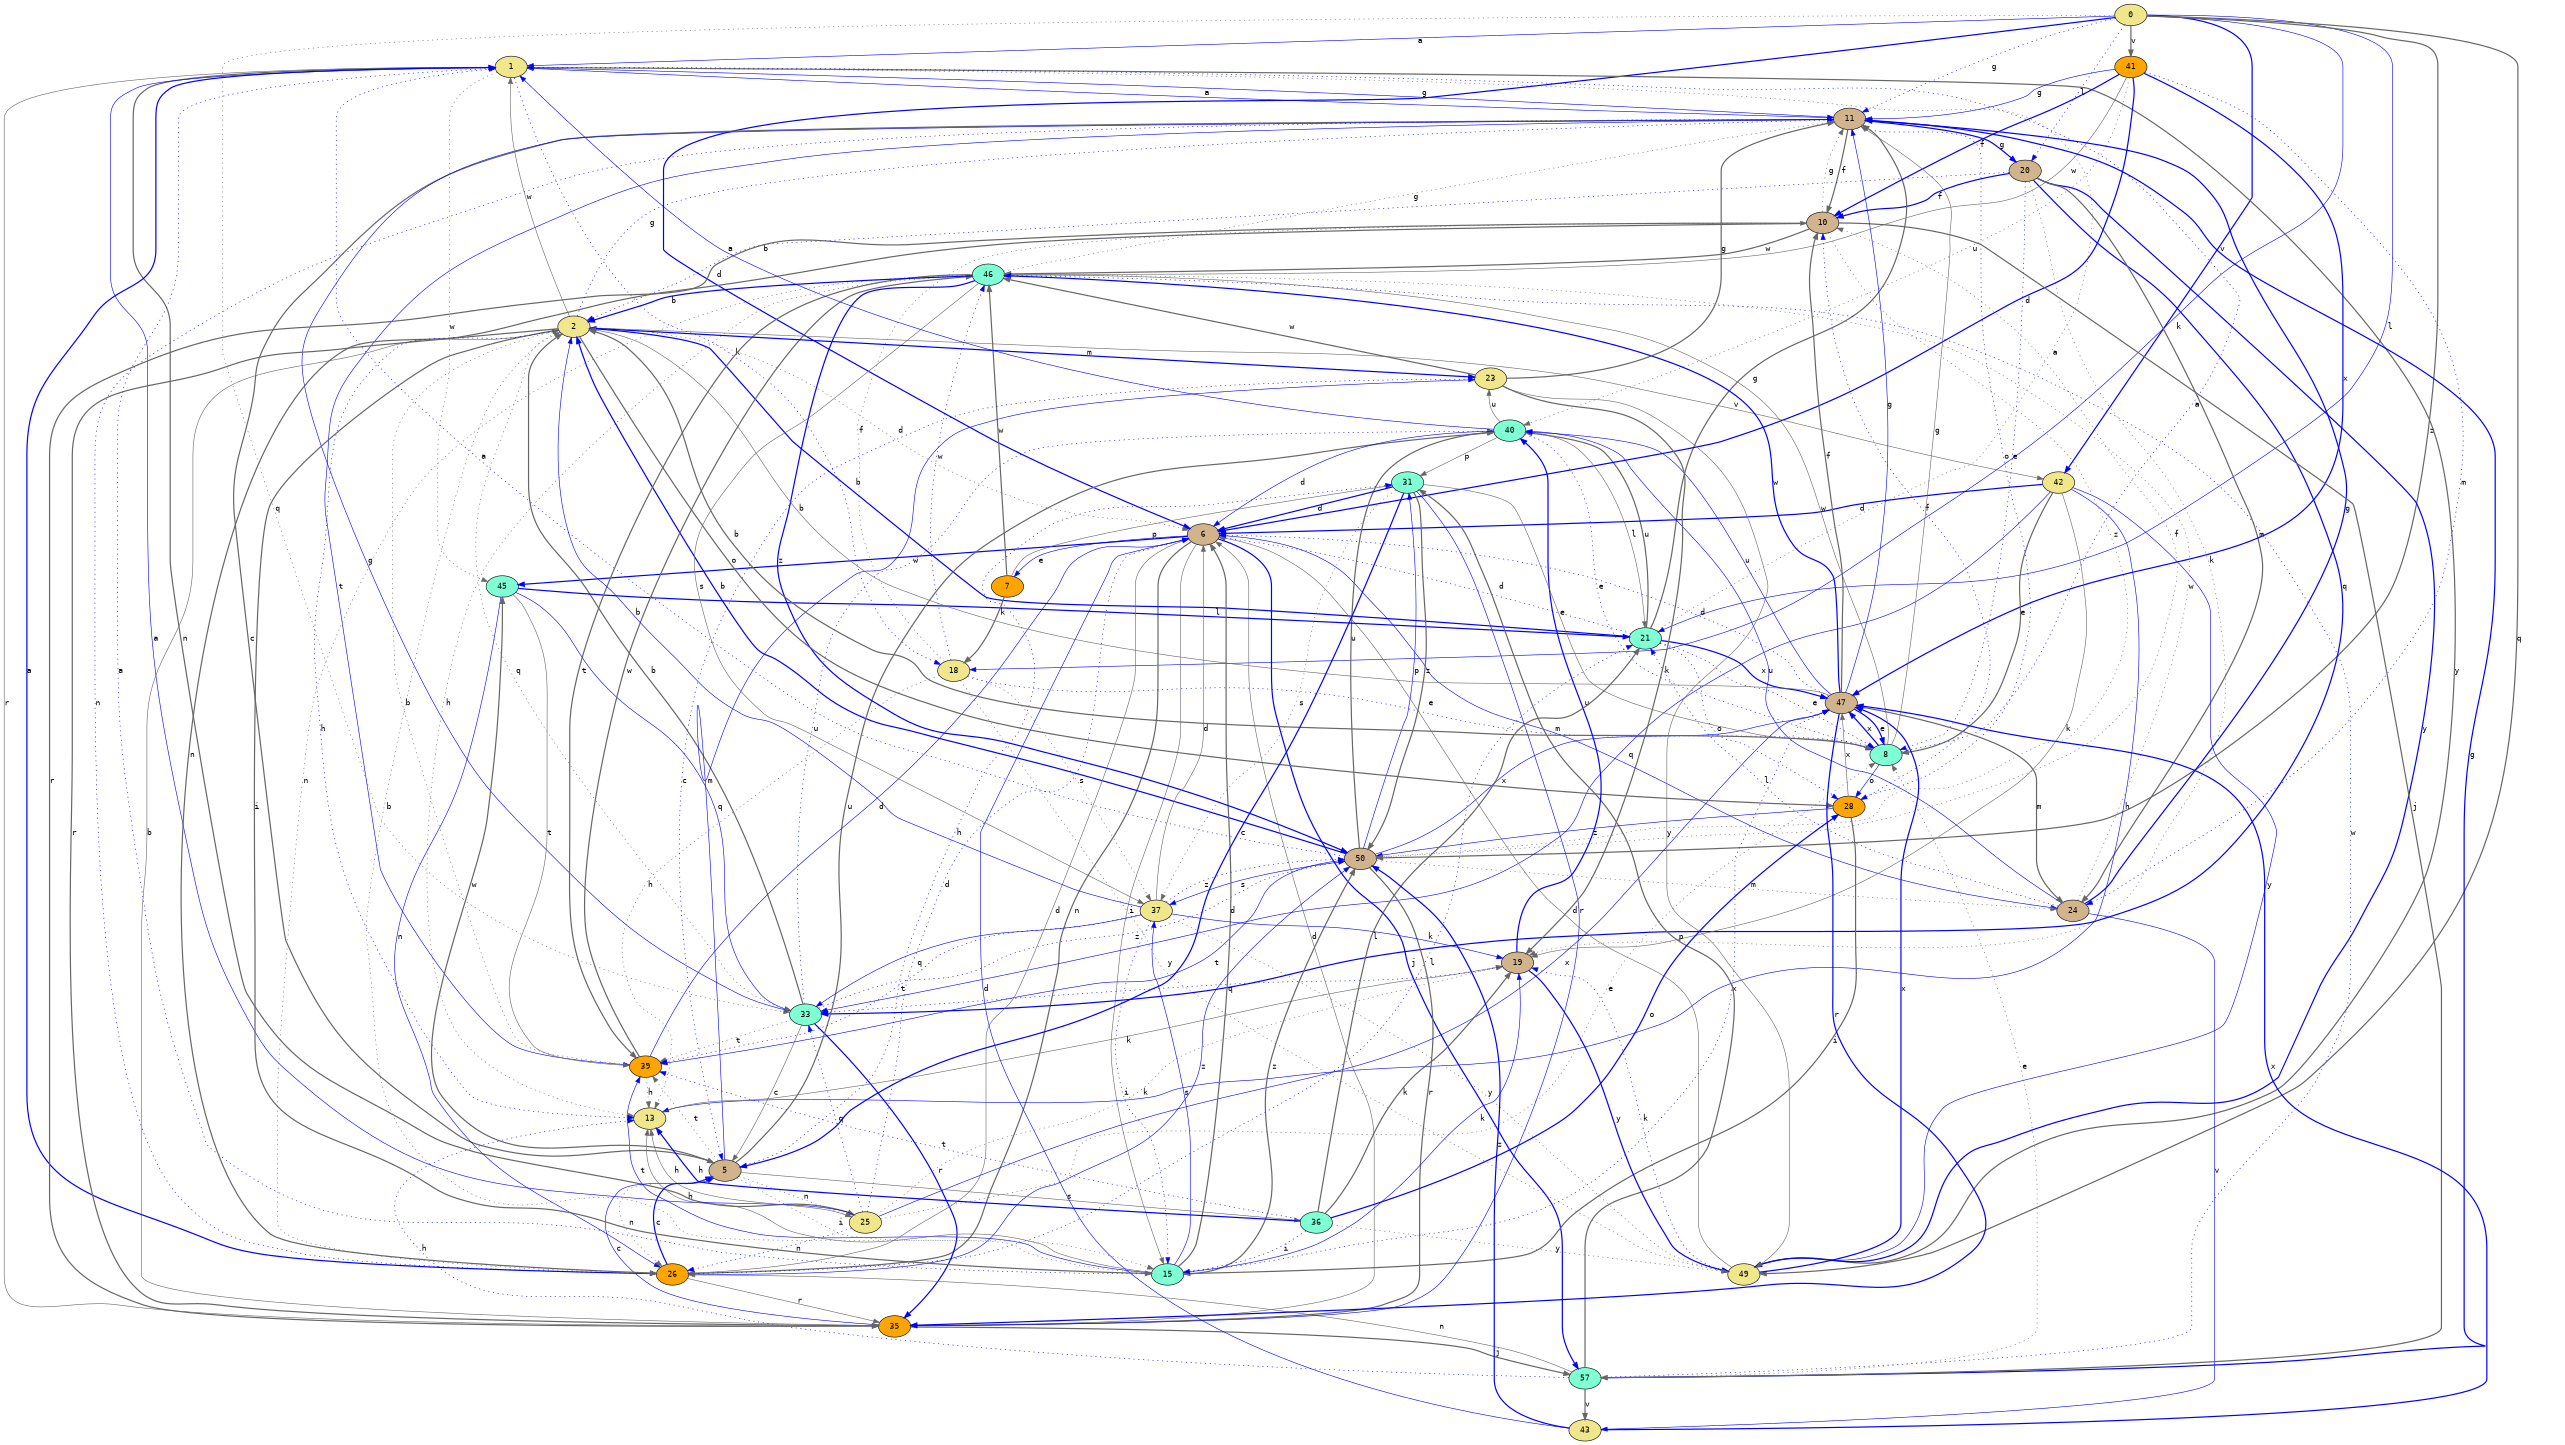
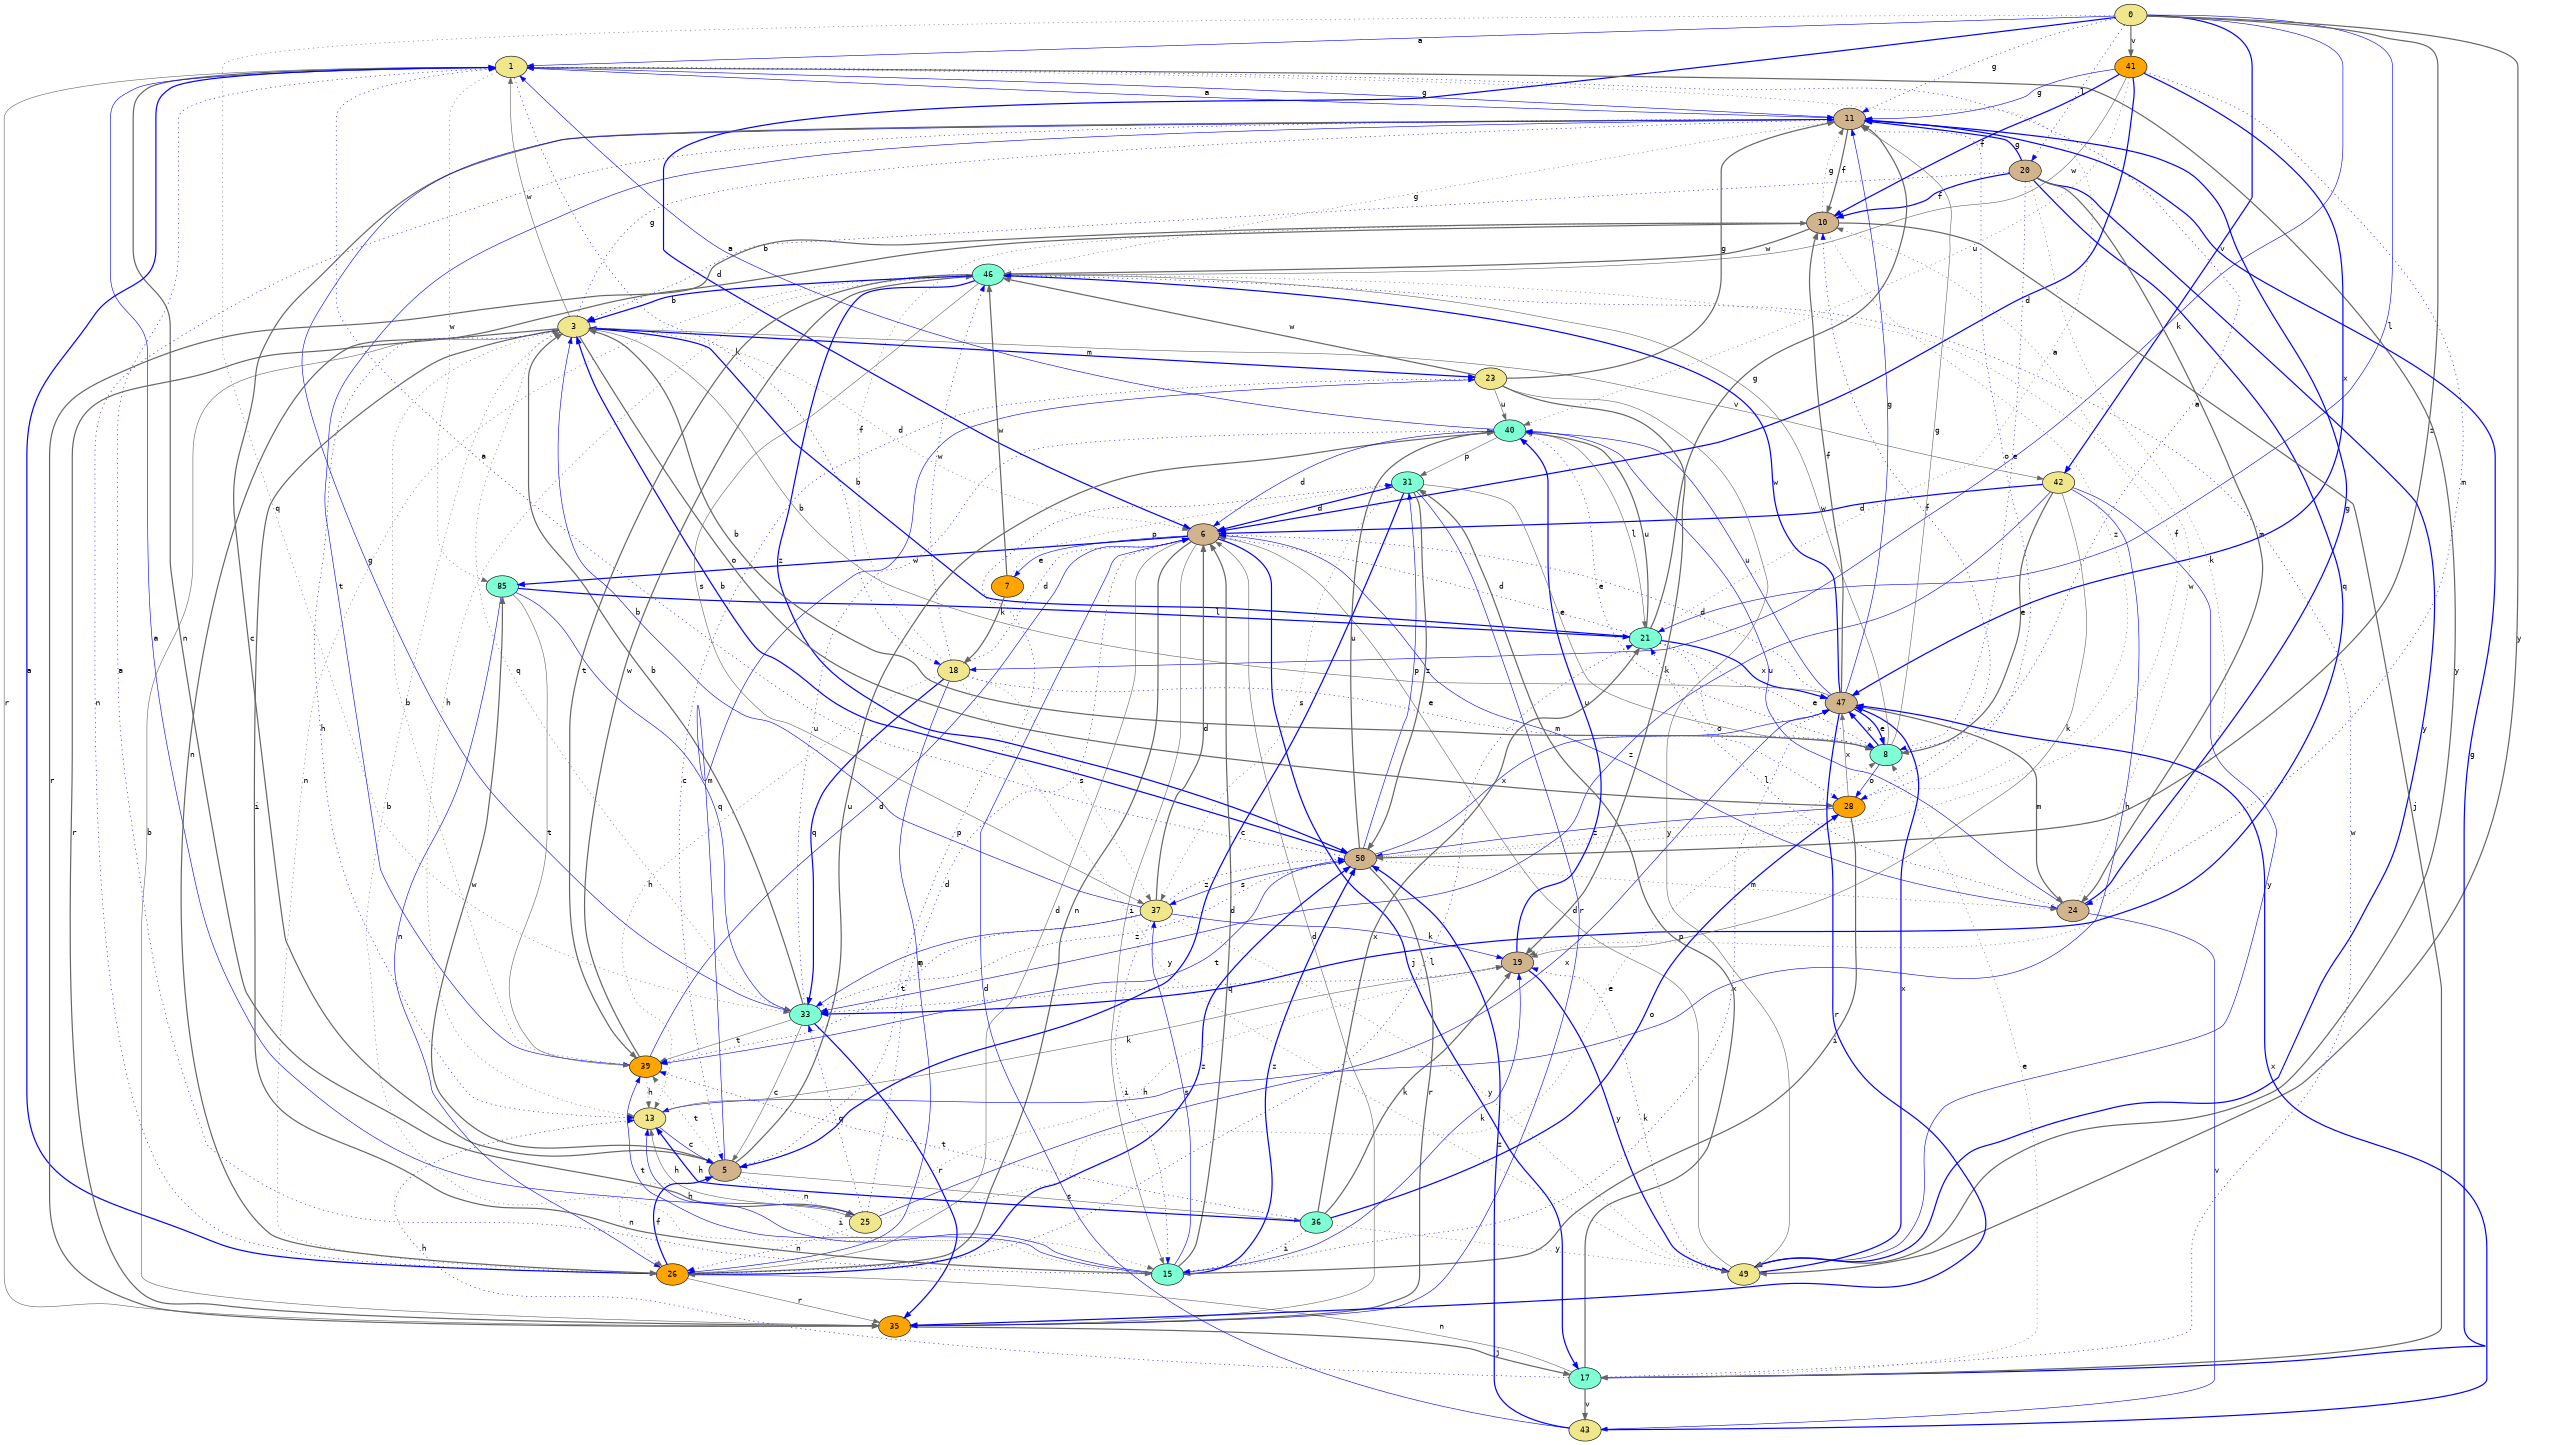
edge "11" -> "20": reversed
node "2": label "2" -> "3"
edge "40" -> "23": reversed
edge "7" -> "31": style solid -> dotted
edge "18" -> "6": added, label "d"
node "45": label "45" -> "85"
edge "0" -> "49": label "q" -> "y"
edge "37" -> "6": style solid -> bold
edge "42" -> "33": label "q" -> "z"
edge "18" -> "33": added, label "q"
edge "5" -> "31": label "h" -> "p"
edge "36" -> "21": label "l" -> "x"
edge "33" -> "39": style dotted -> solid
edge "18" -> "26": added, label "n"
edge "25" -> "19": label "k" -> "h"
edge "15" -> "50": color gray40 -> blue
edge "26" -> "50": style solid -> bold
edge "26" -> "5": label "c" -> "f"
edge "15" -> "13": color gray40 -> blue
edge "35" -> "5": now "13" -> "5"
node "57": label "57" -> "17"
